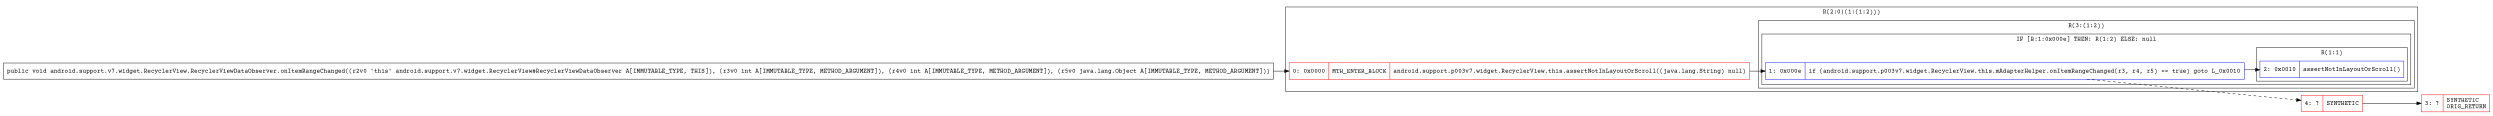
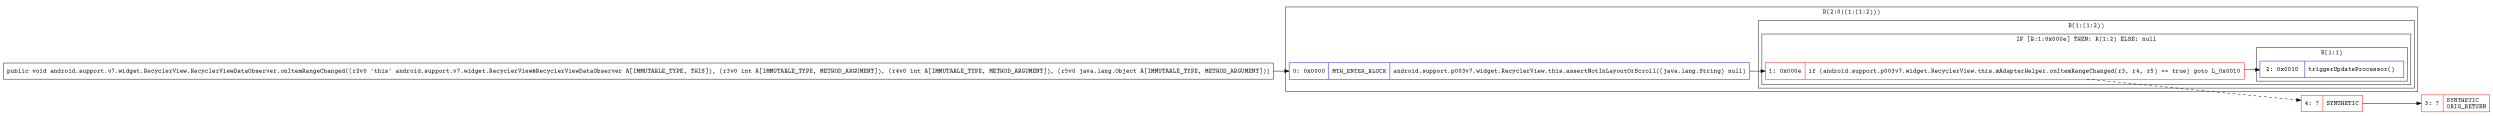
cluster "R(3:(1:2))": label "R(3:(1:2))" -> "R(1:(1:2))"
node "2: 0x0010": text "assertNotInLayoutOrScroll()" -> "triggerUpdateProcessor()"
node "0: 0x0000": color red -> blue
node "1: 0x000e": color blue -> red
